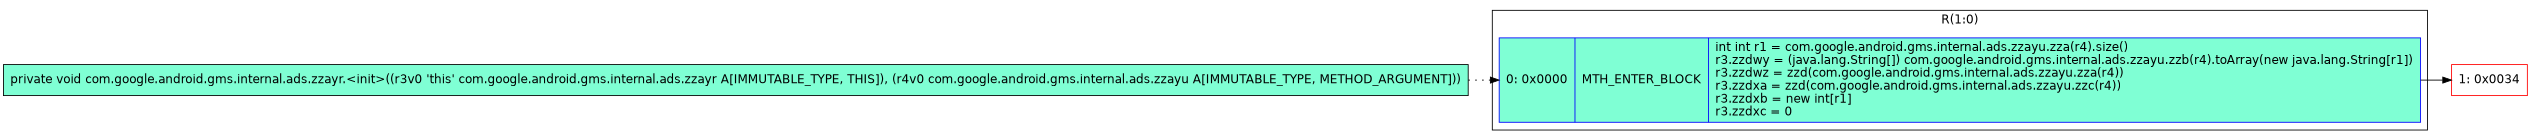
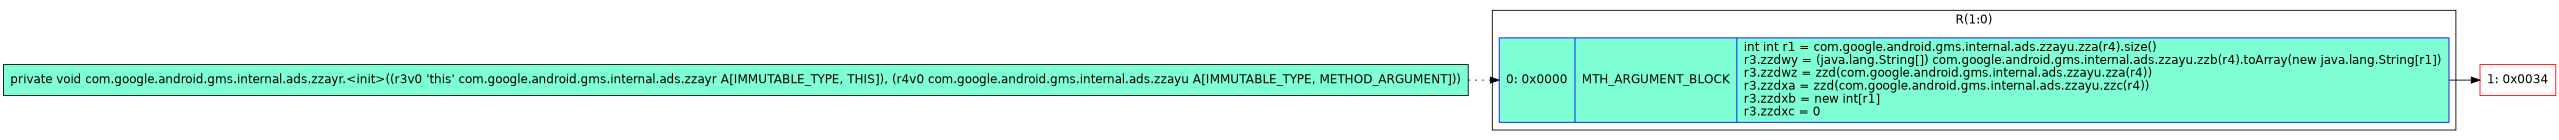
node "0: 0x0000": text "MTH_ENTER_BLOCK" -> "MTH_ARGUMENT_BLOCK"
